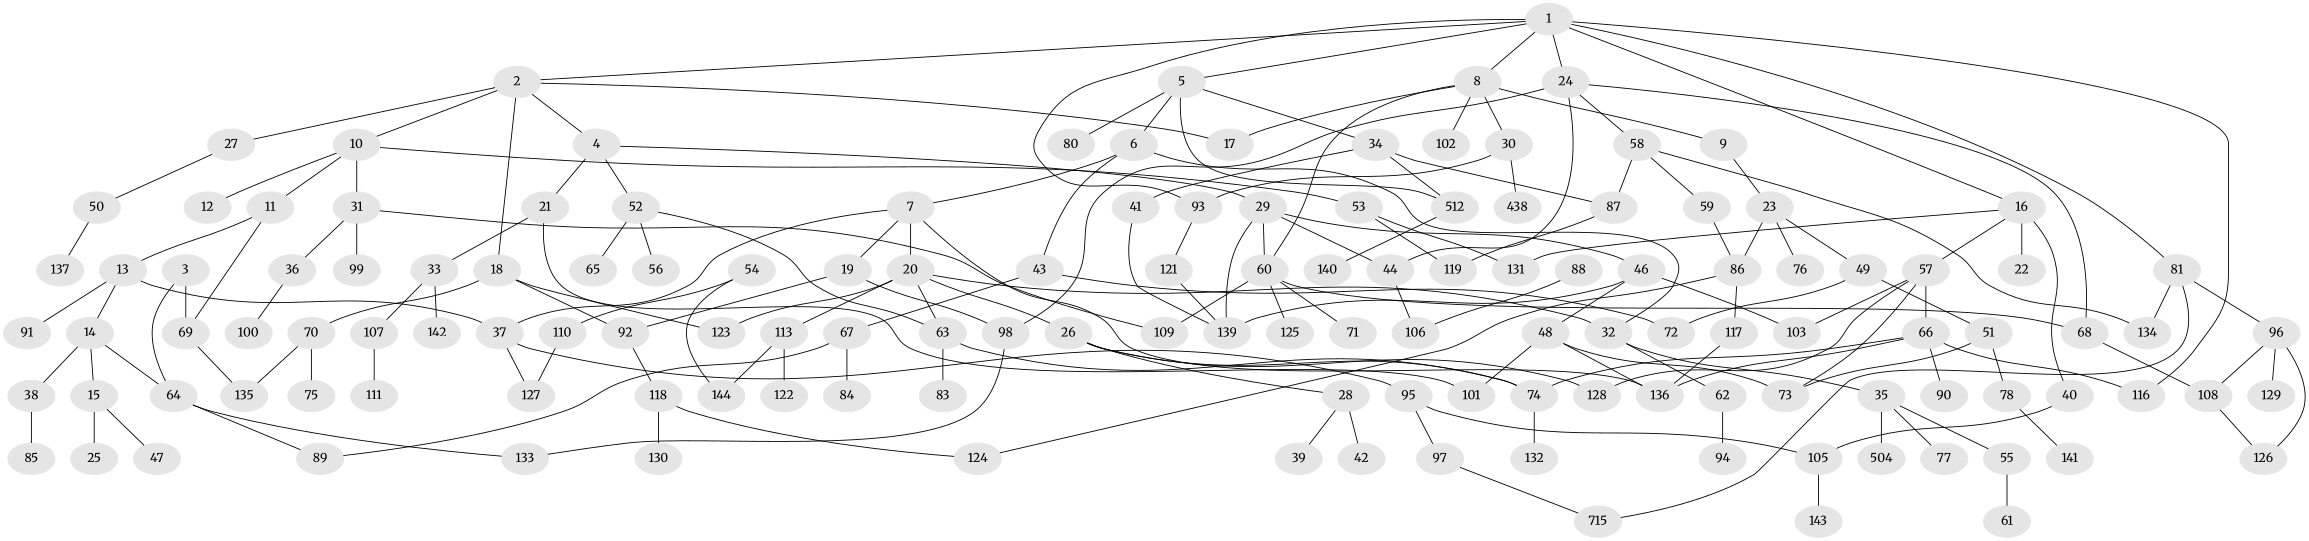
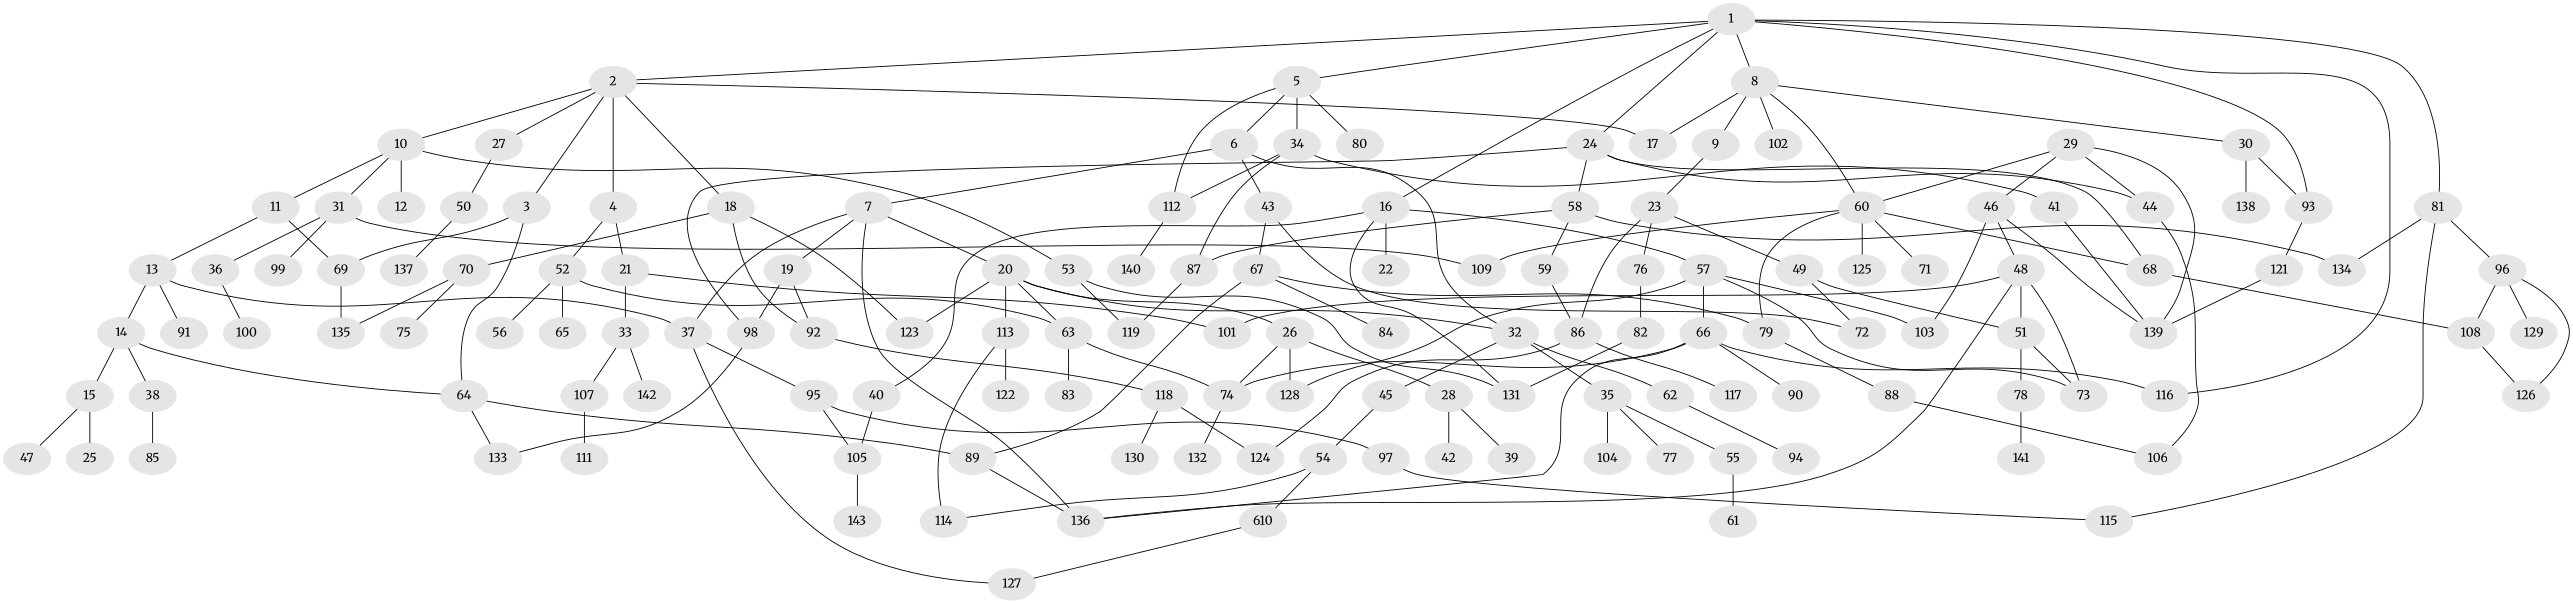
edge "2" -- "3": added
edge "4" -- "29": removed
node "512": label "512" -> "112"
node "438": label "438" -> "138"
edge "48" -- "51": added
node "110": label "110" -> "610"
node "82": added
node "79": added
edge "117" -- "136": now "89" -- "136"
node "144": label "144" -> "114"
node "45": added
node "504": label "504" -> "104"
node "715": label "715" -> "115"
